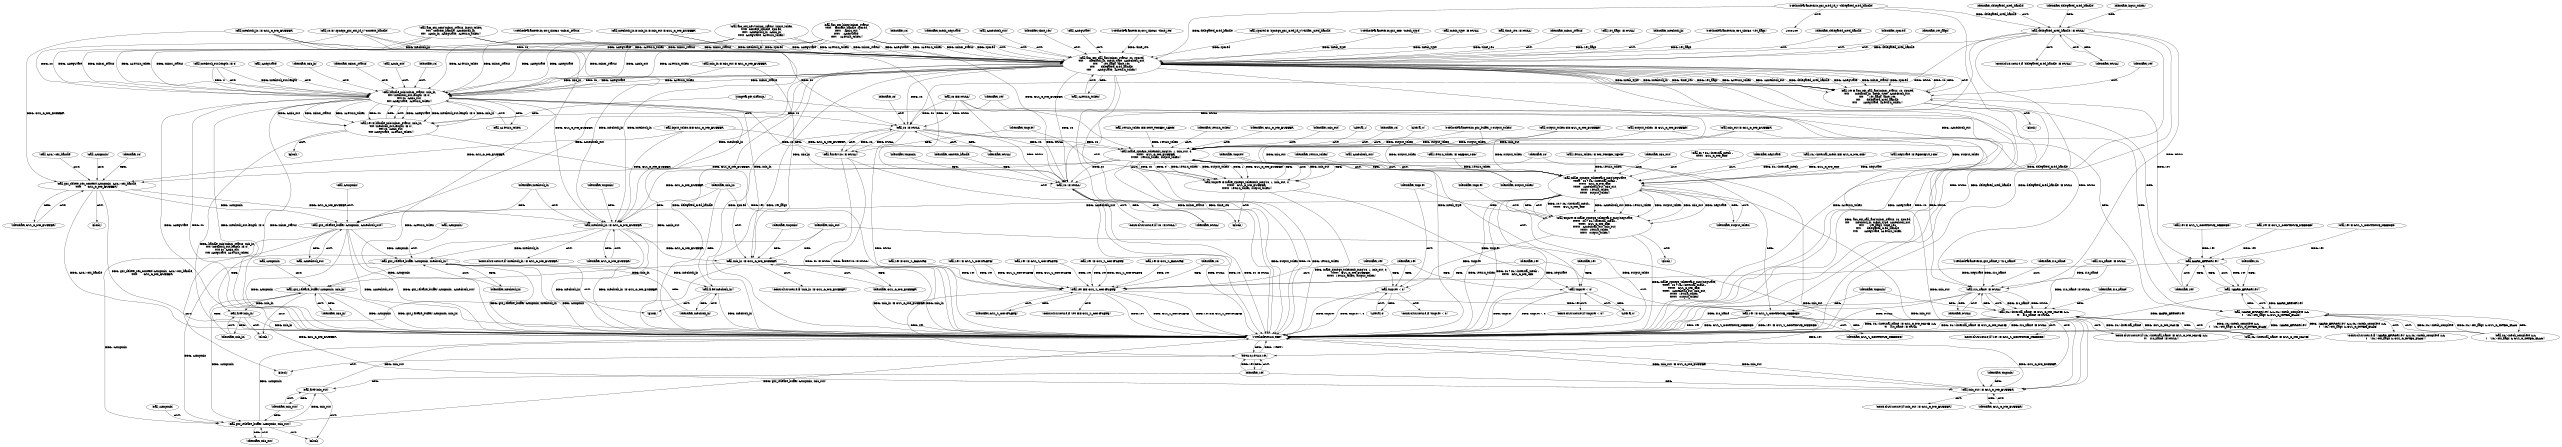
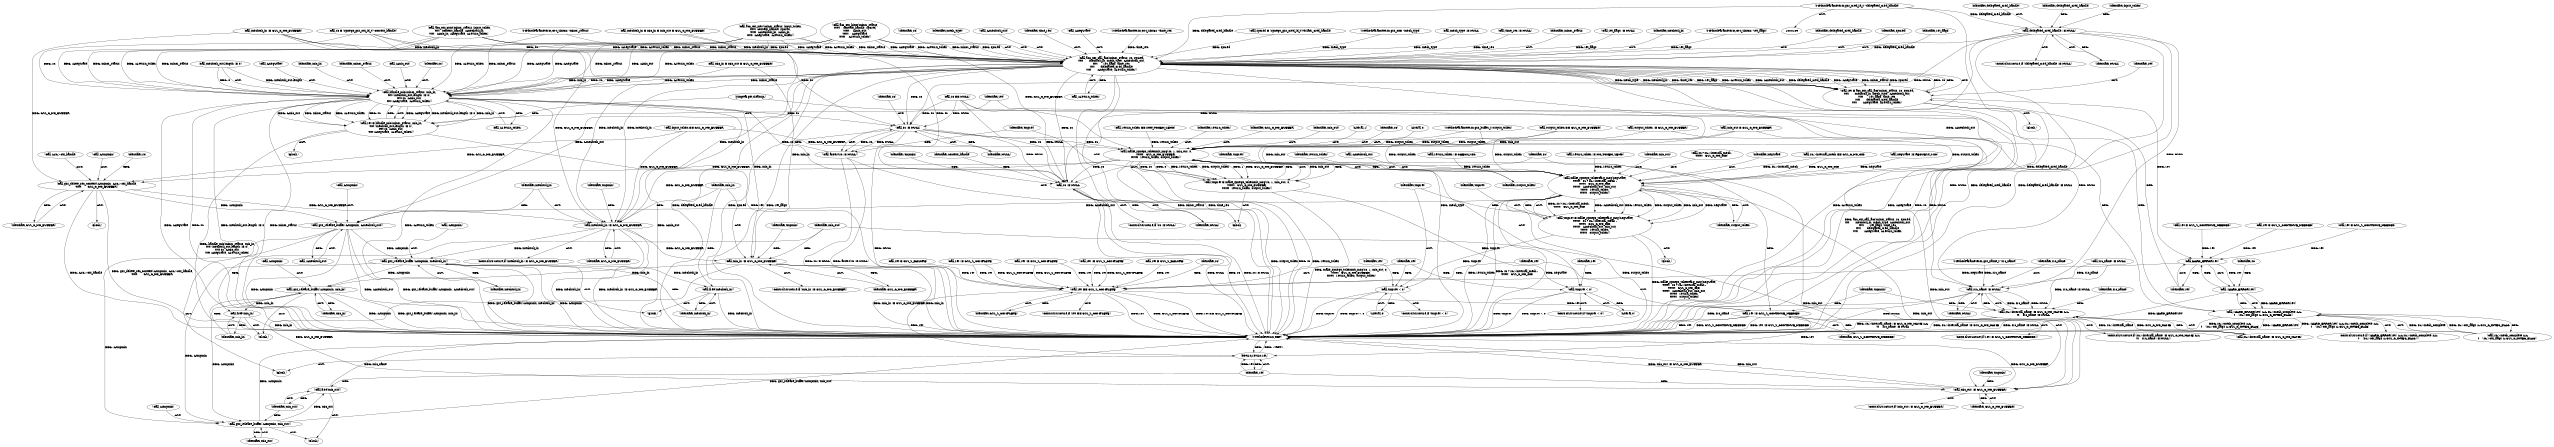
node "(Identifier,mech_negState)": label "(Identifier,mech_negState)" -> "(Identifier,mech_type)"
edge "(Call,free(mic_out))" -> "(MethodReturn,RET)": label "DDG: mic_out" -> "DDG: mic_name"
